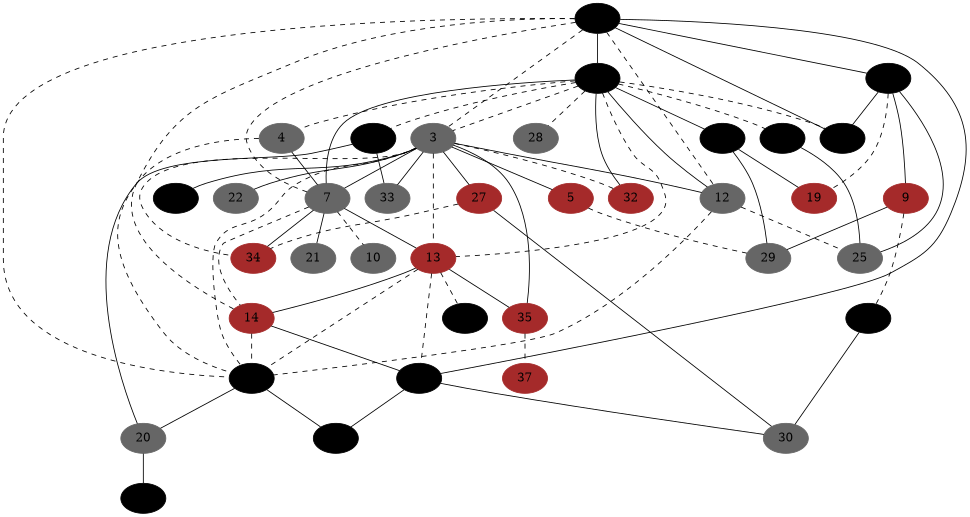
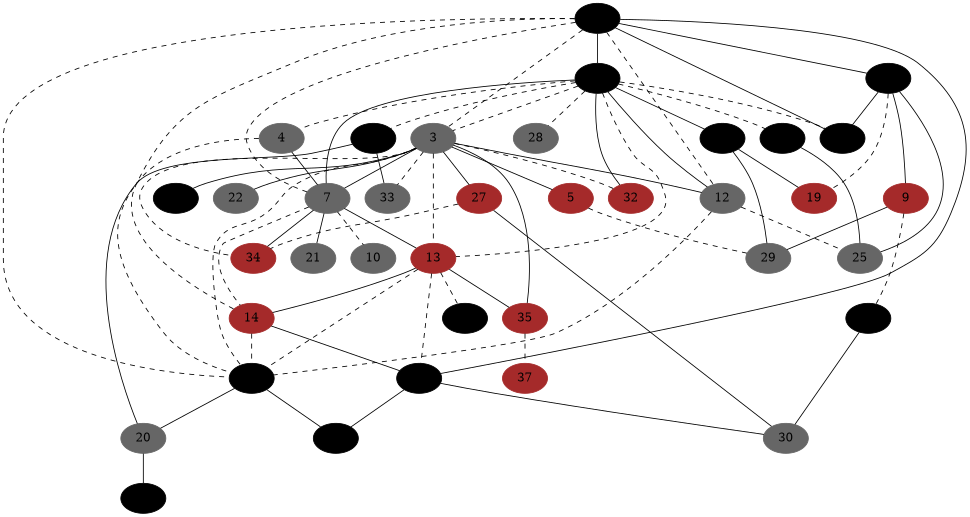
edge "3" -- "33": style solid -> dashed
